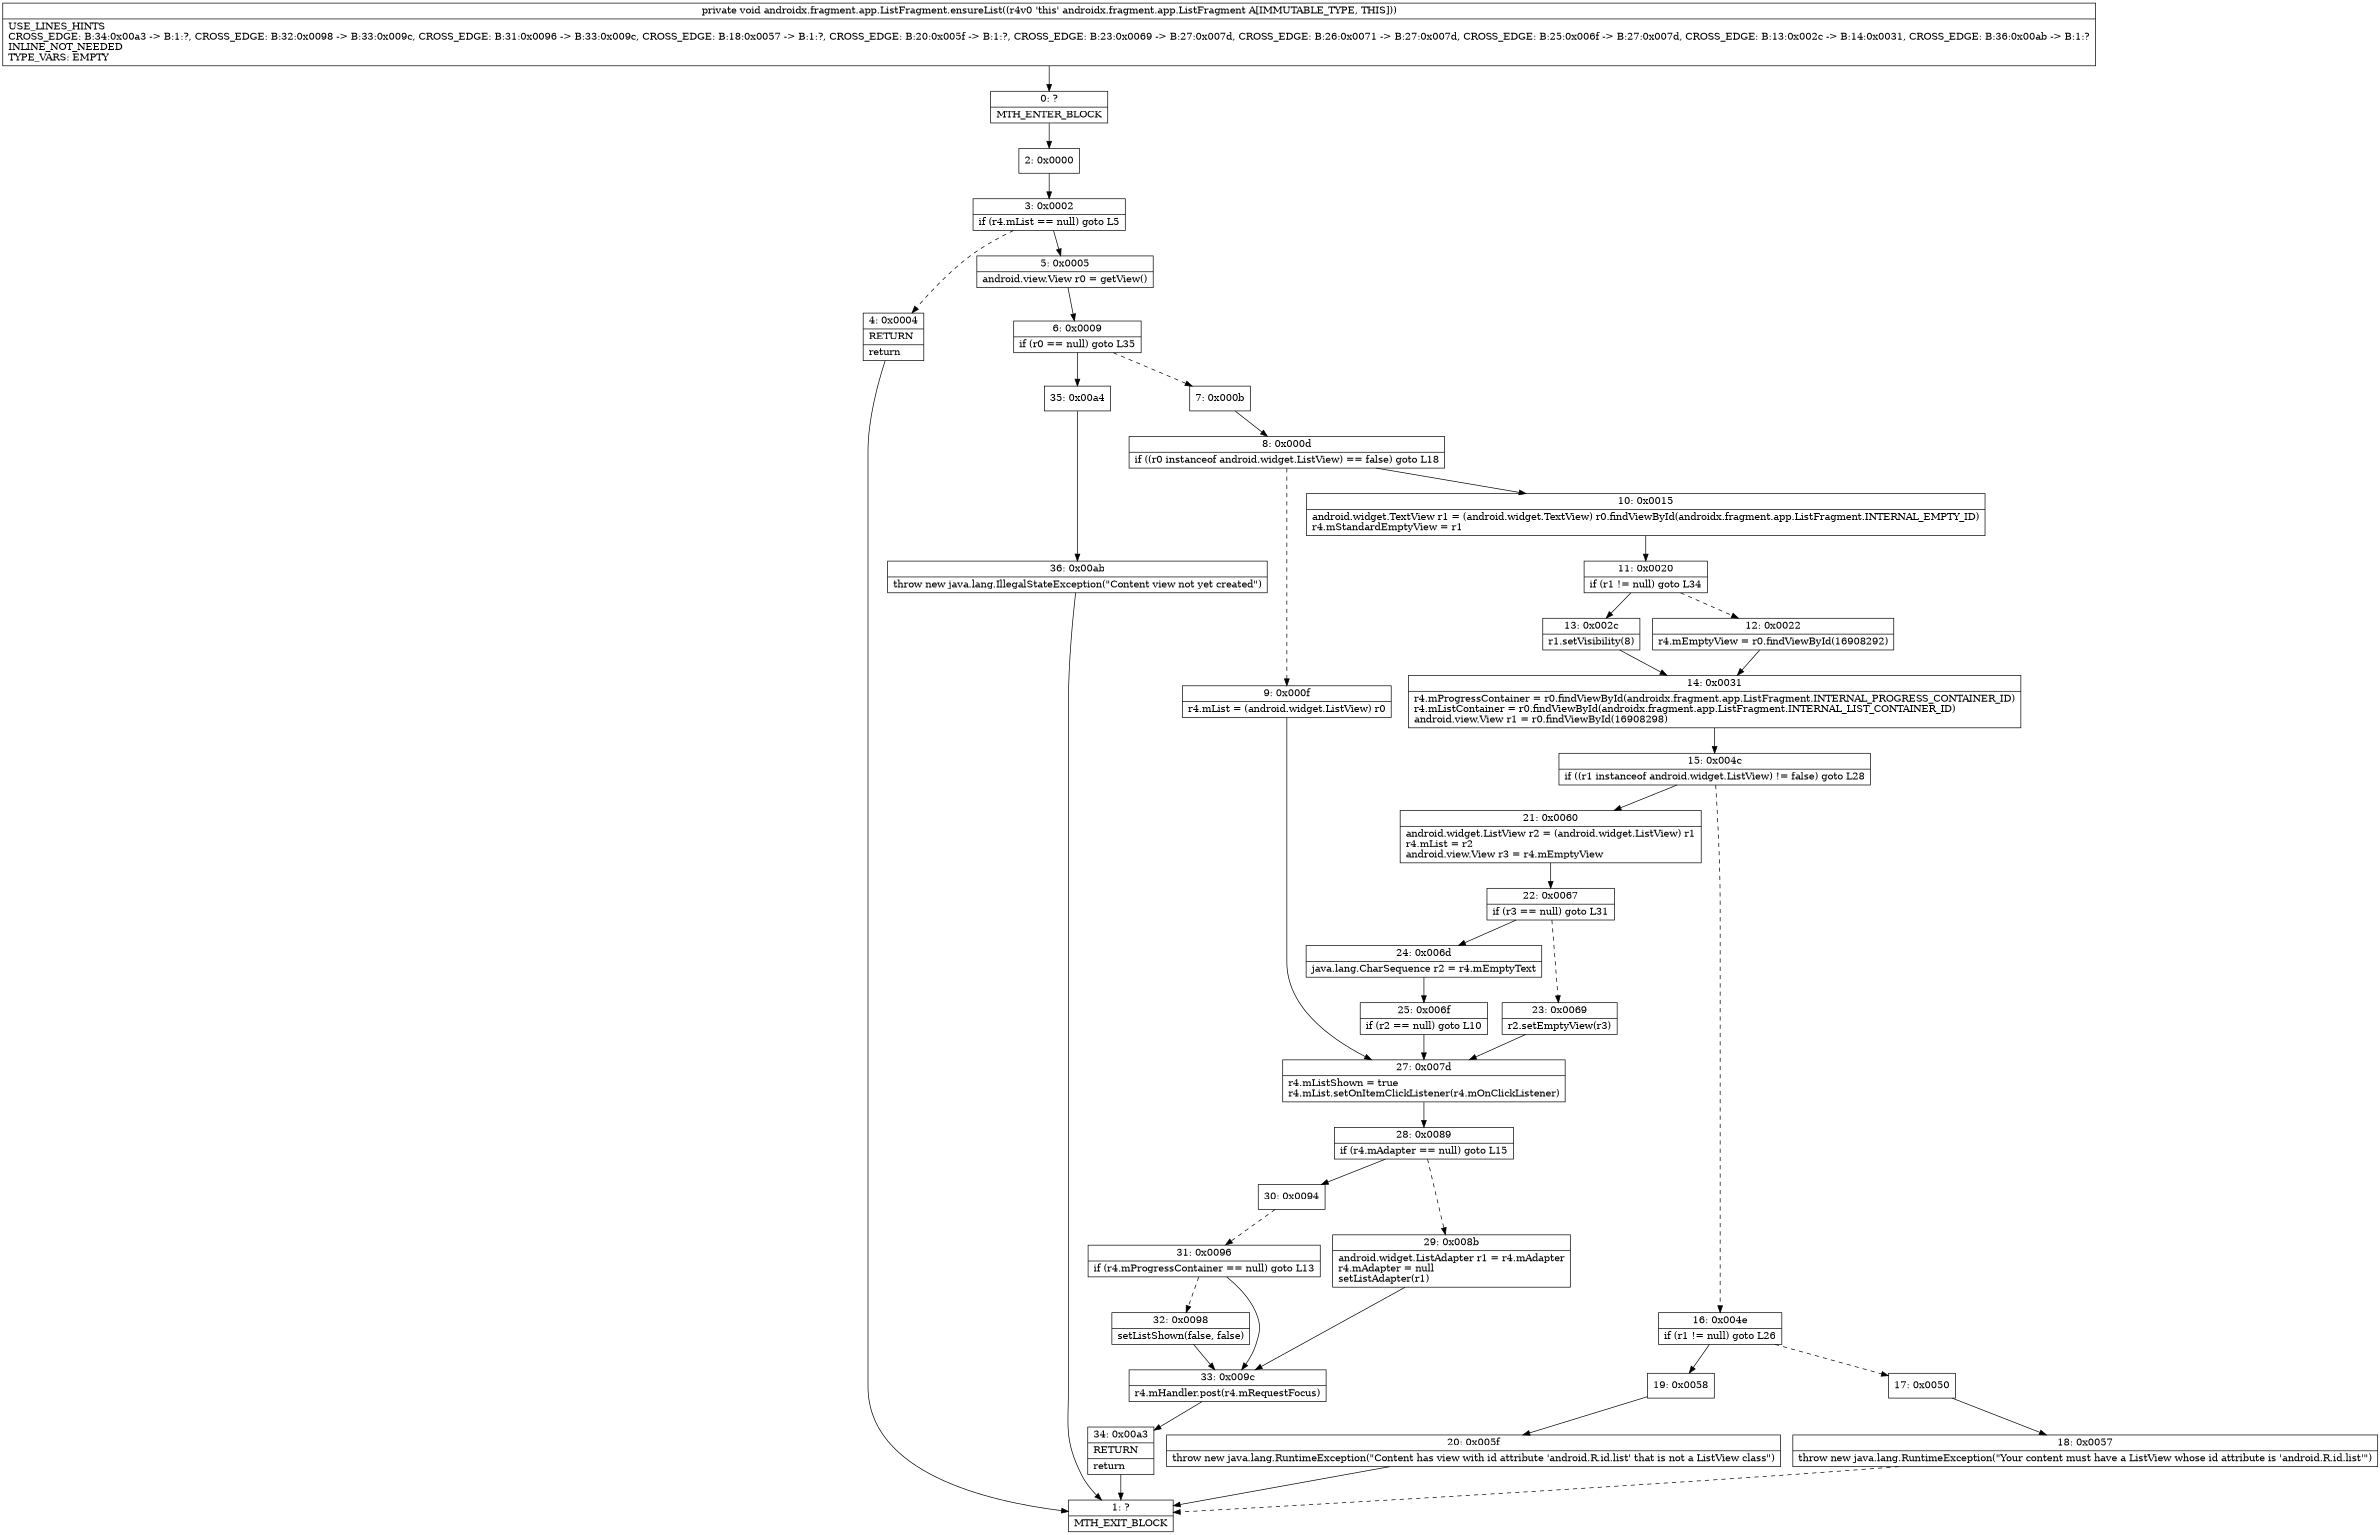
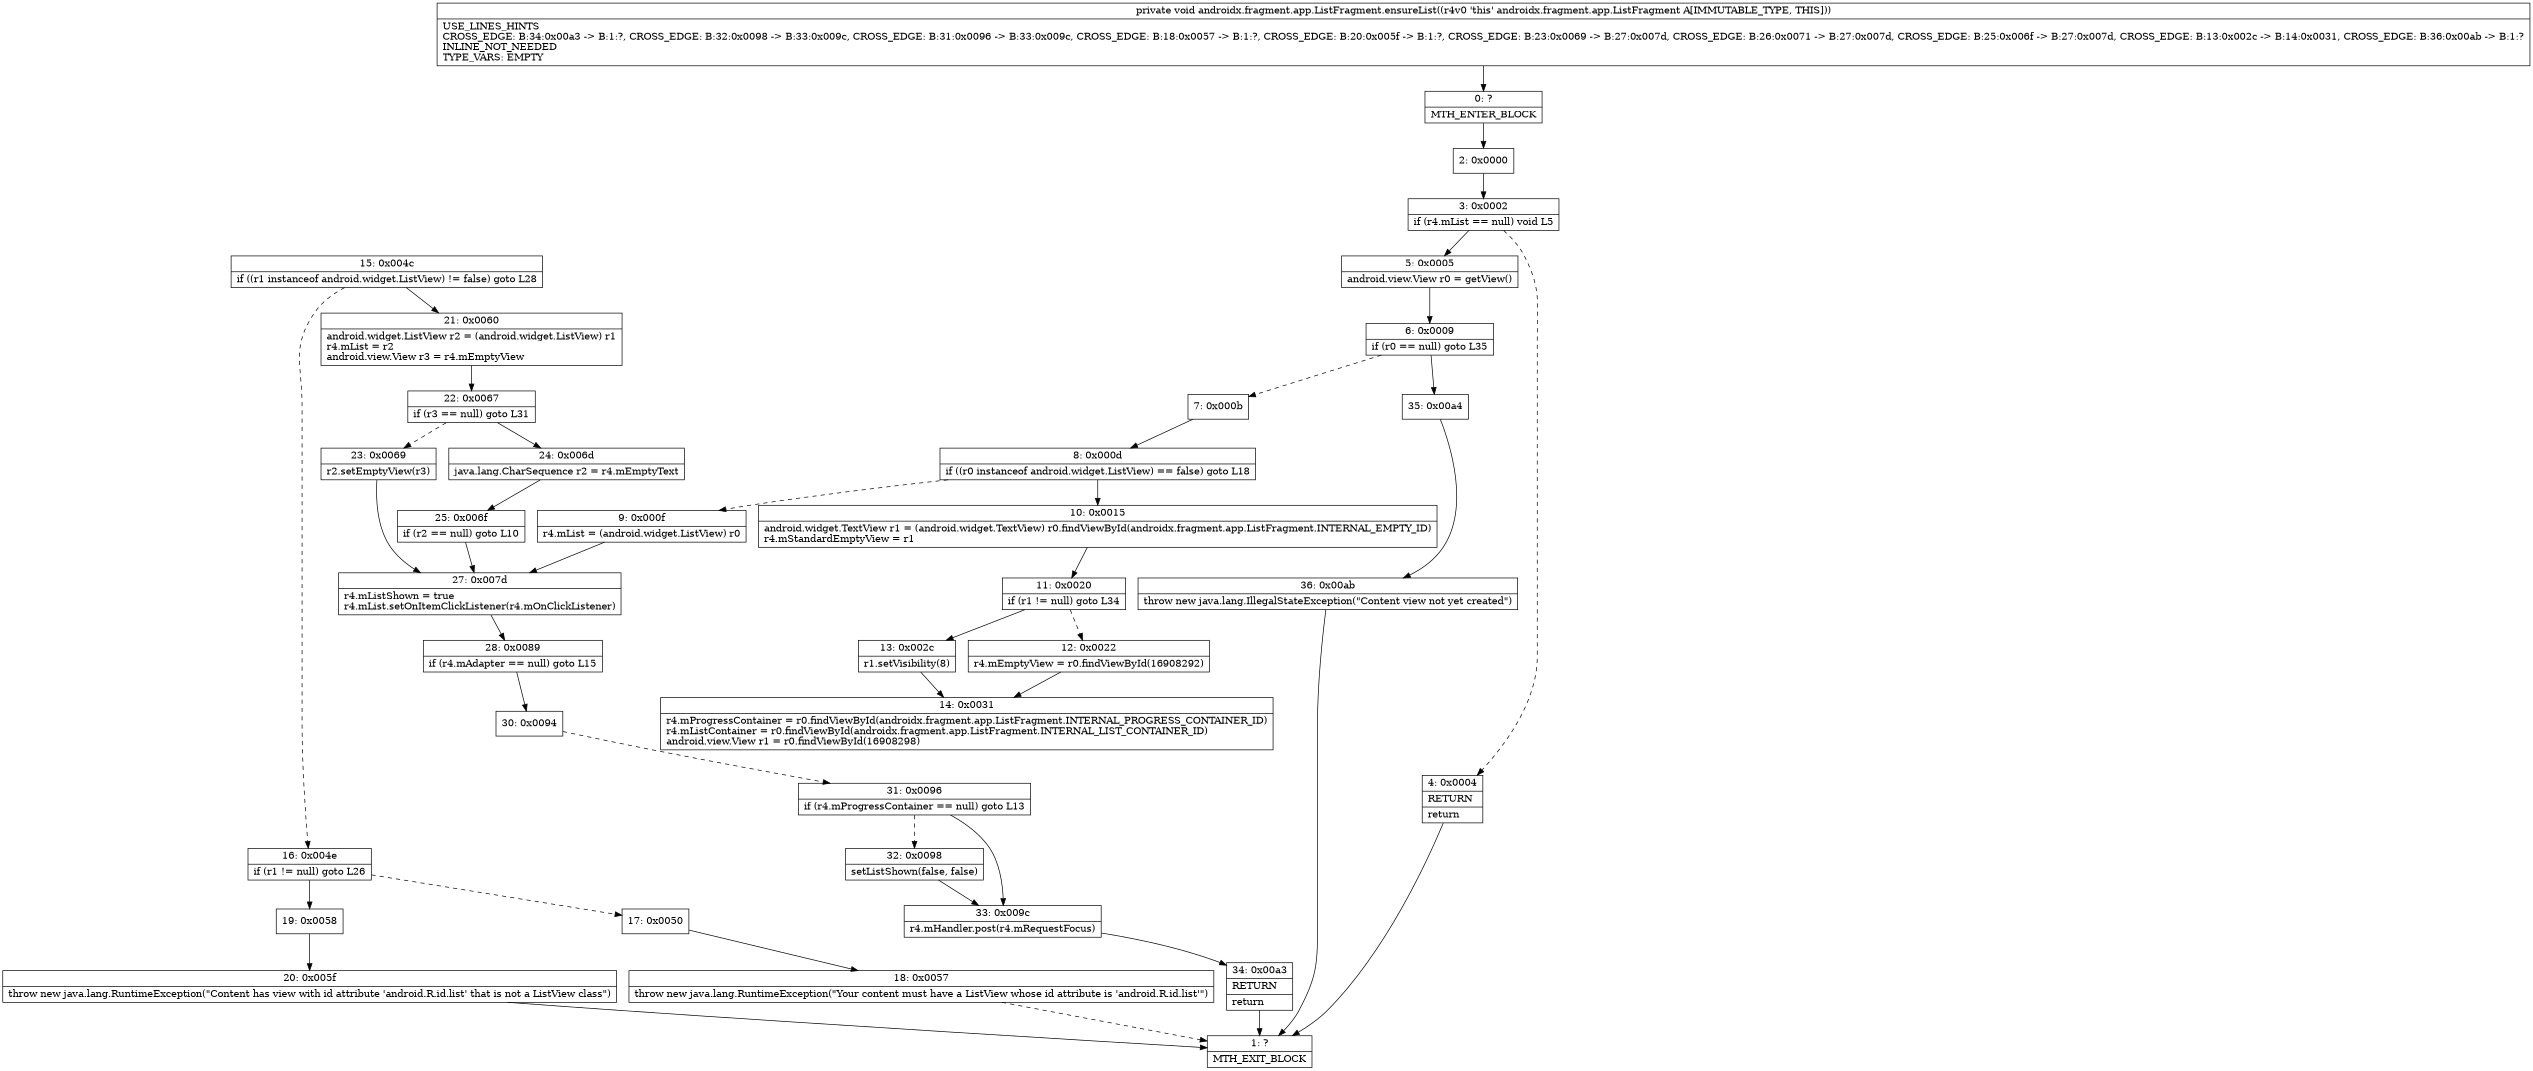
node "3: 0x0002": text "if (r4.mList == null) goto L5" -> "if (r4.mList == null) void L5"
edge "14: 0x0031" -> "15: 0x004c": removed
node "29: 0x008b": removed
